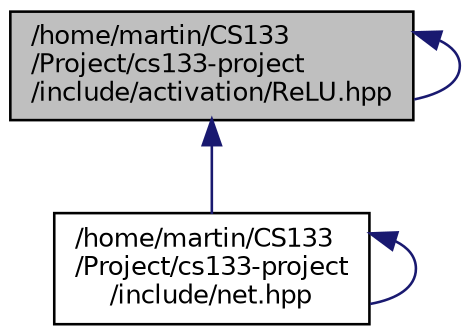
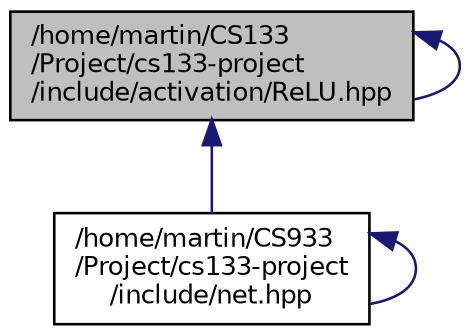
node "/home/martin/CS133 /Project/cs133-project /include/net.hpp": label "/home/martin/CS133 /Project/cs133-project /include/net.hpp" -> "/home/martin/CS933 /Project/cs133-project /include/net.hpp"
